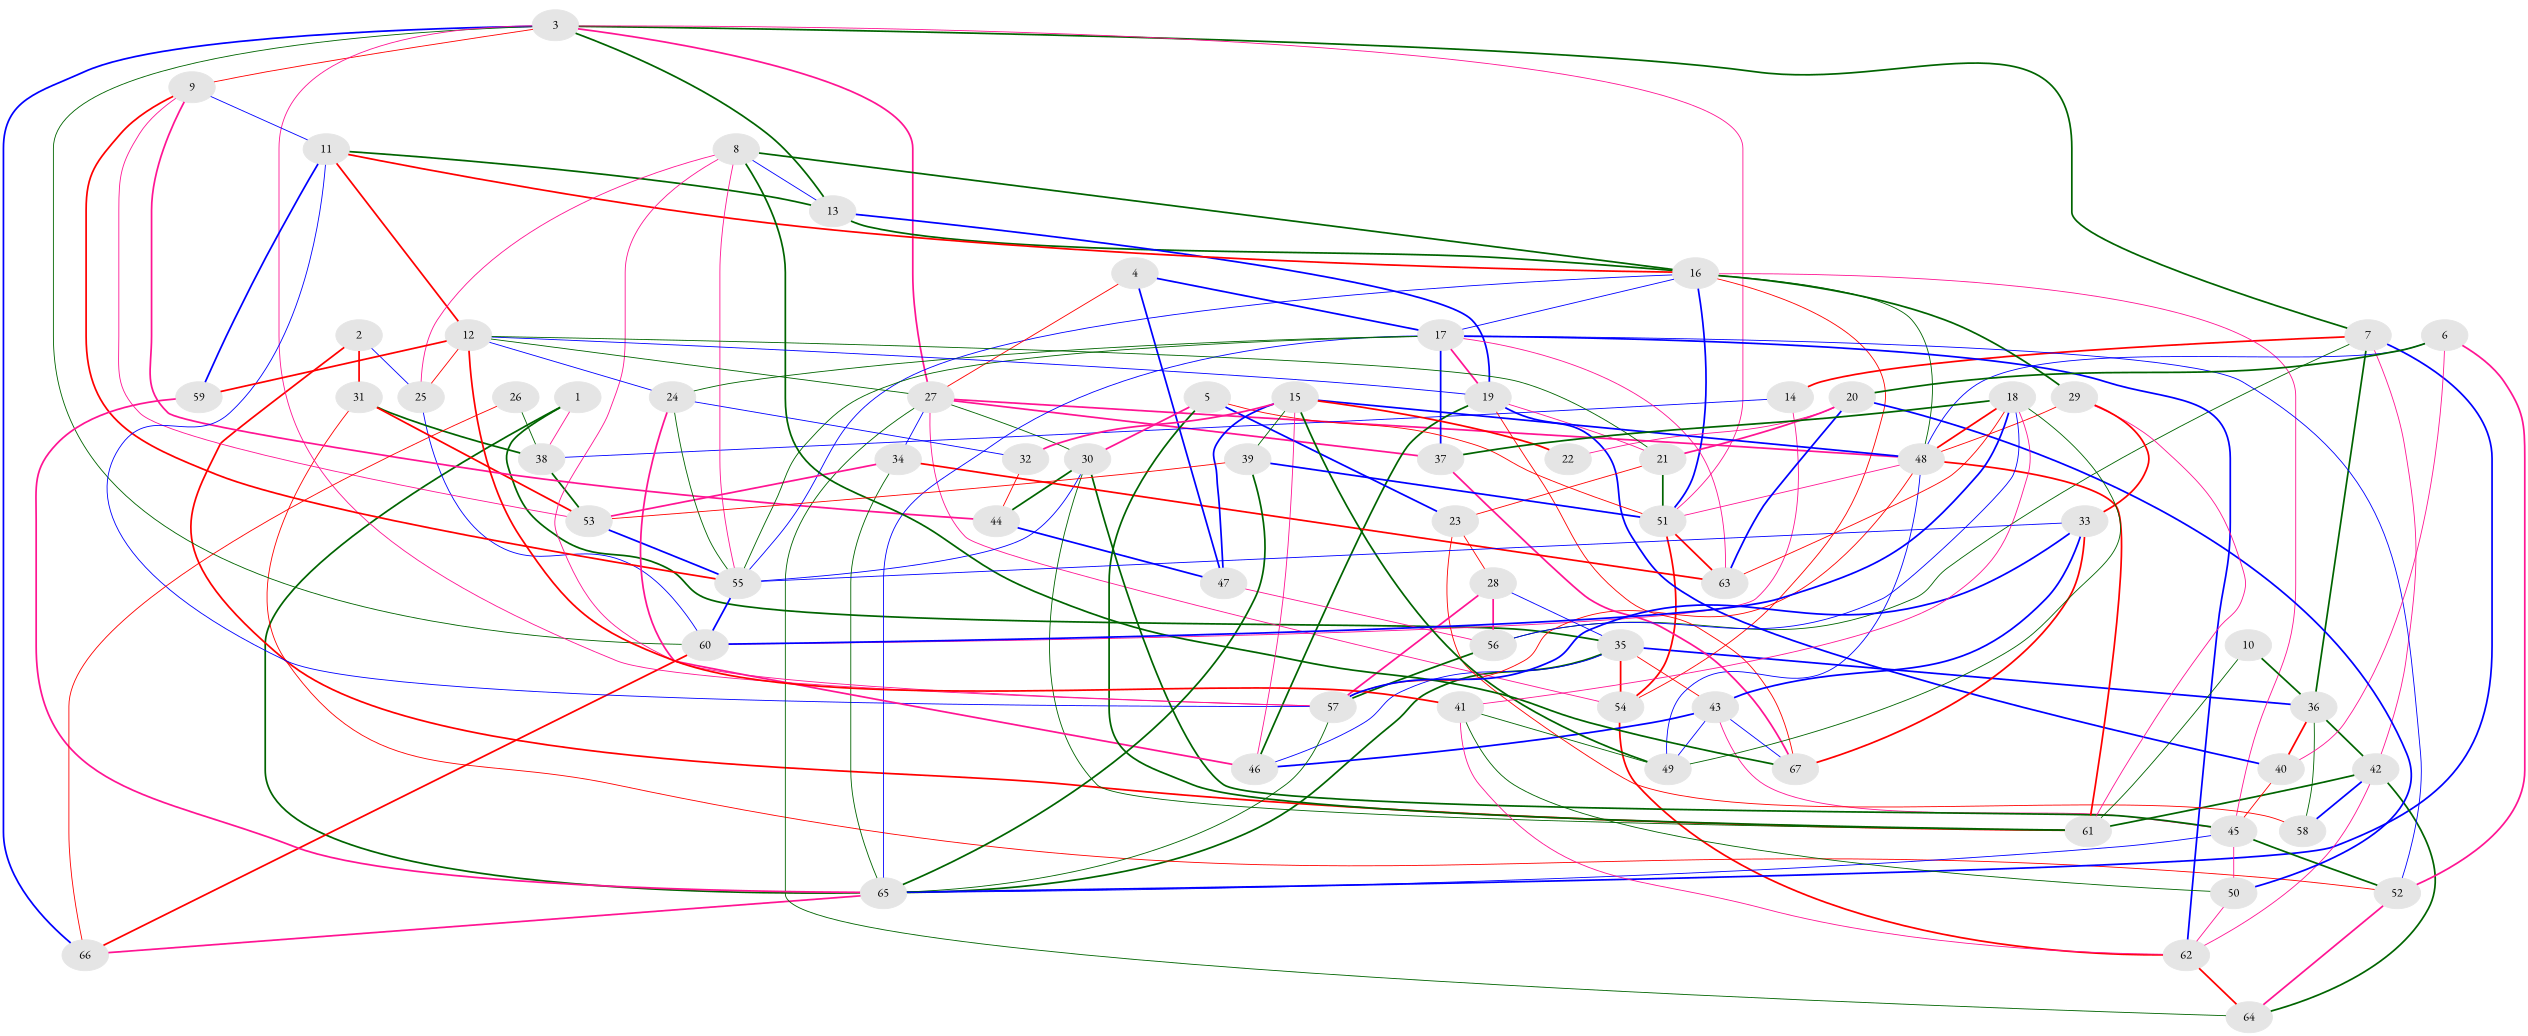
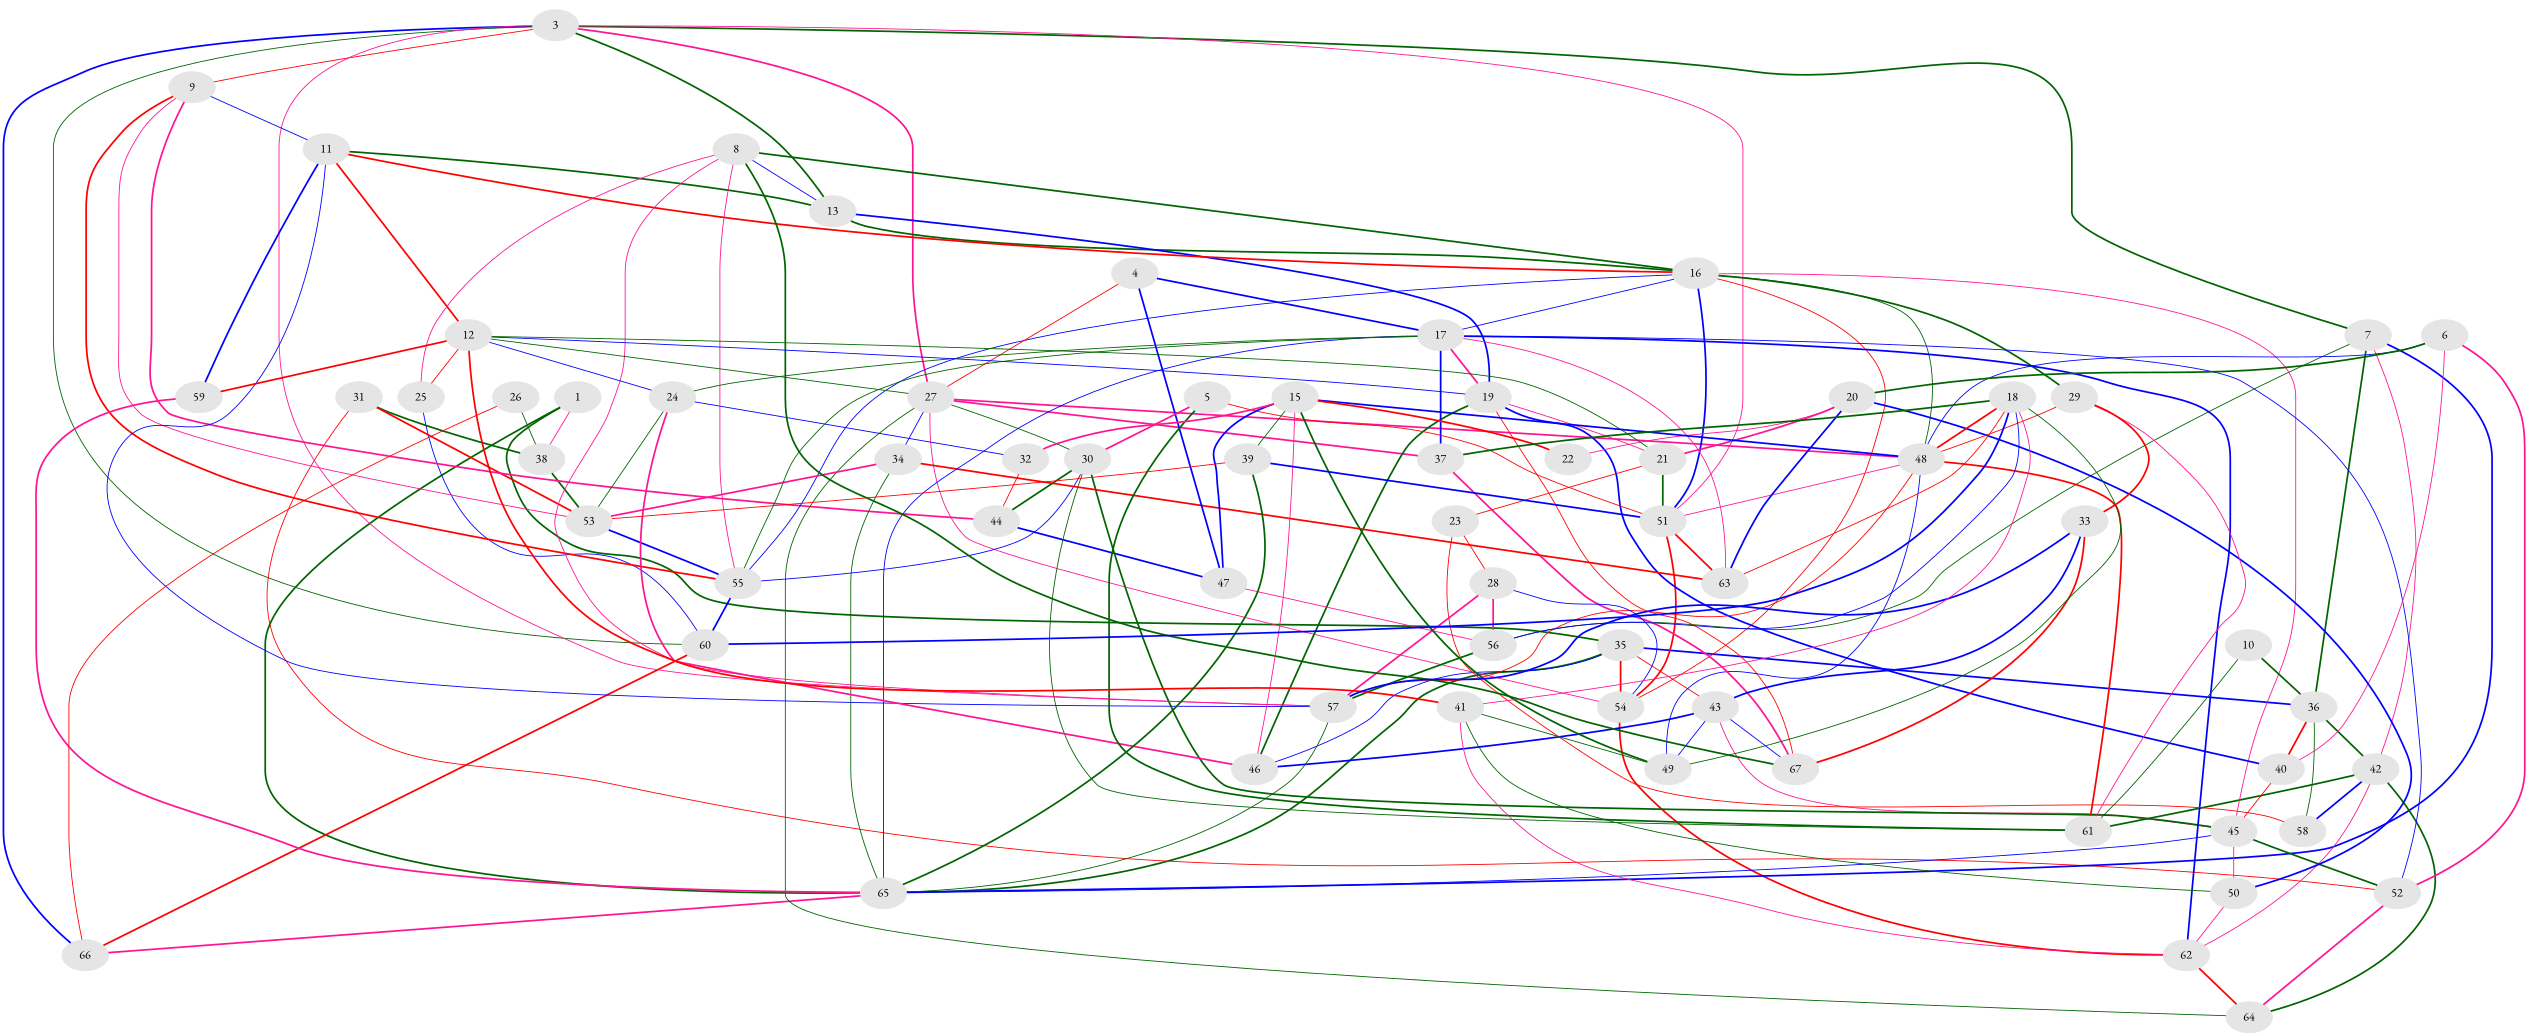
node "2": removed
node "14": removed
edge "5" -- "23": removed
edge "24" -- "55": now "24" -- "53"
edge "33" -- "55": removed
edge "28" -- "35": now "28" -- "54"
